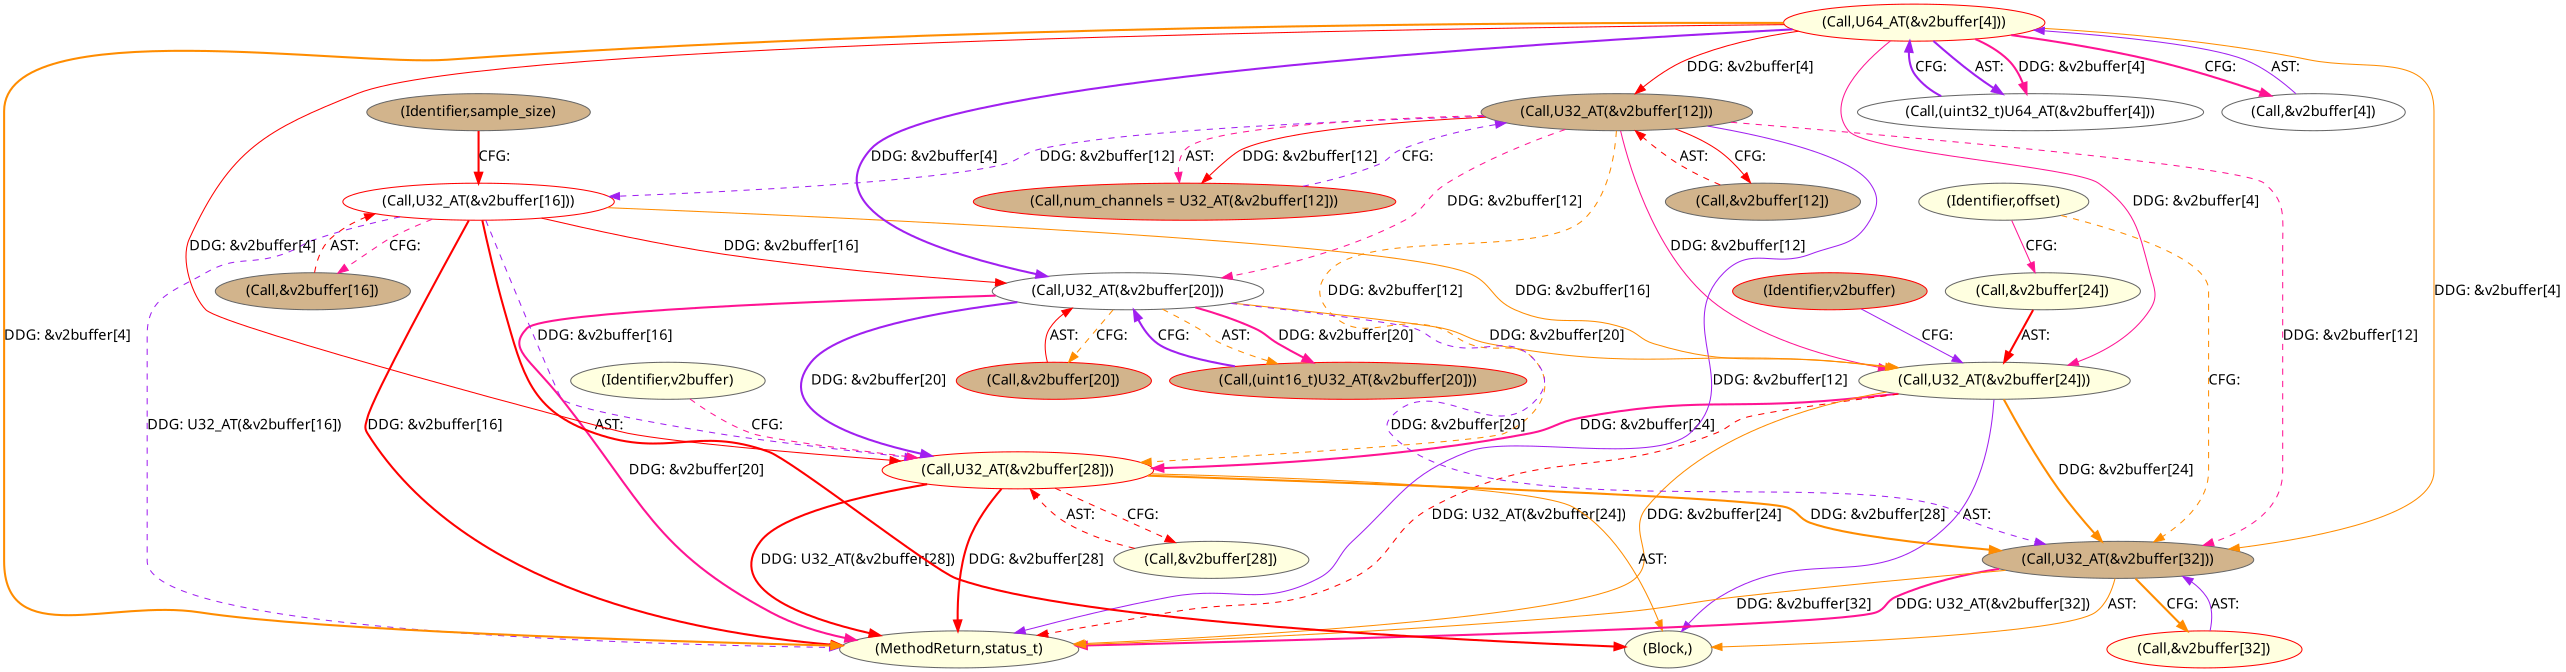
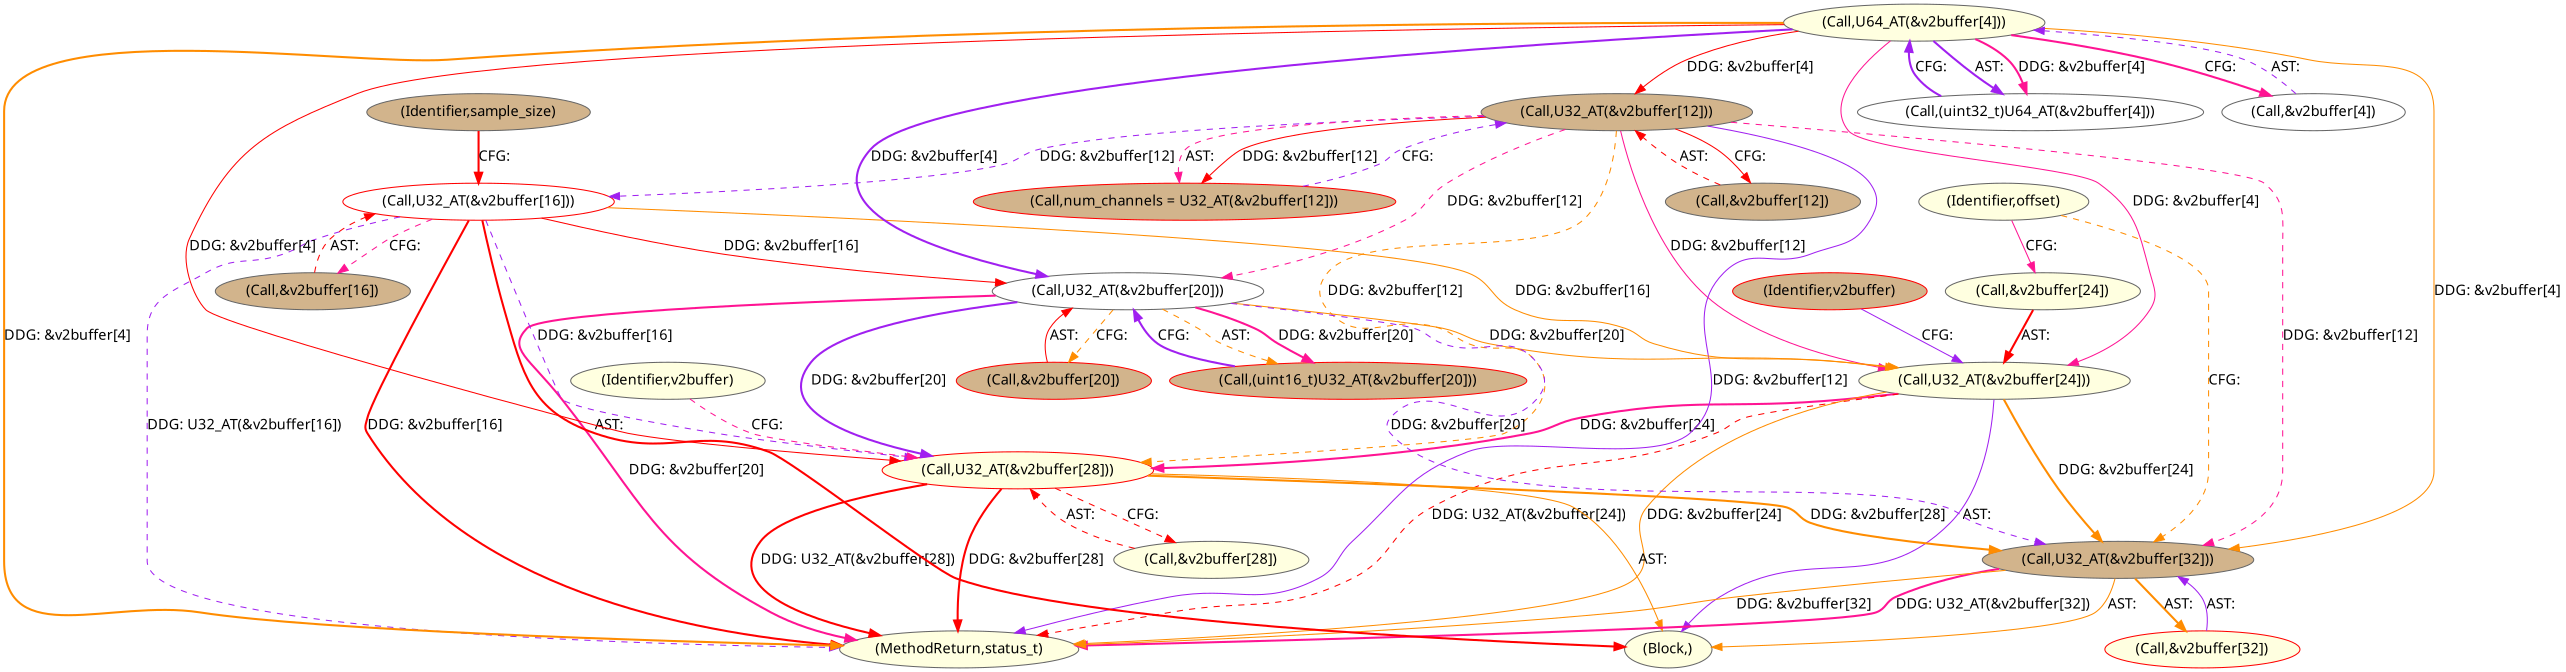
node "(Call,U64_AT(&v2buffer[4]))": color red -> gray40
edge "(Call,&v2buffer[4])" -> "(Call,U64_AT(&v2buffer[4]))": style solid -> dashed
edge "(Call,U32_AT(&v2buffer[32]))" -> "(Call,&v2buffer[32])": label "CFG: " -> "AST: "
